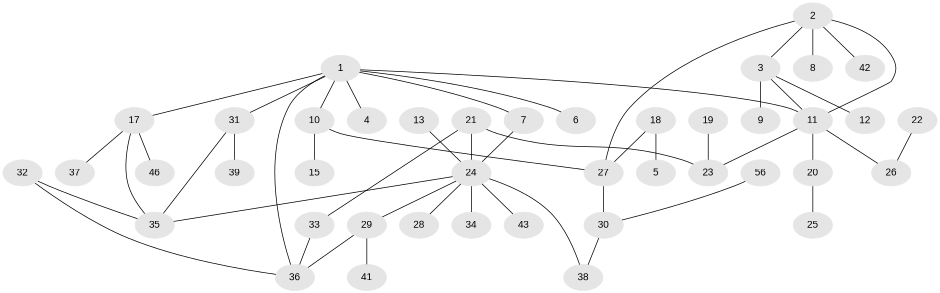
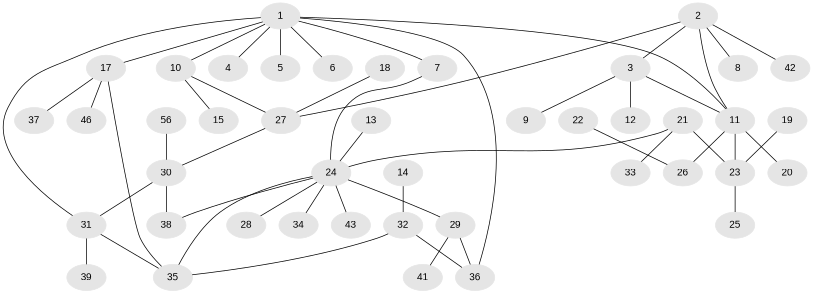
edge "18" -- "5": now "1" -- "5"
node "14": added
edge "20" -- "25": now "23" -- "25"
edge "30" -- "31": added
edge "33" -- "36": removed
